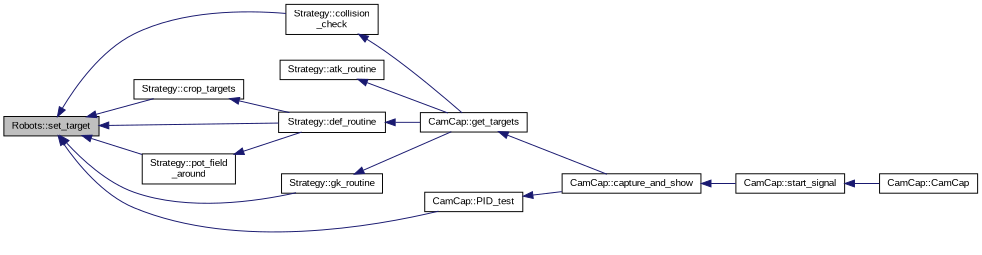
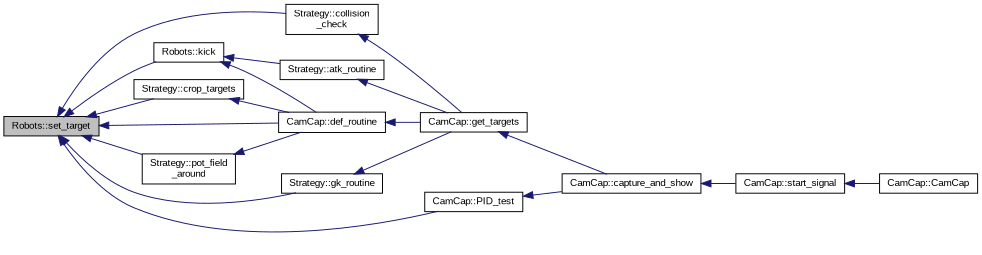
node "Robots::kick": added
node "Strategy::def_routine": label "Strategy::def_routine" -> "CamCap::def_routine"
